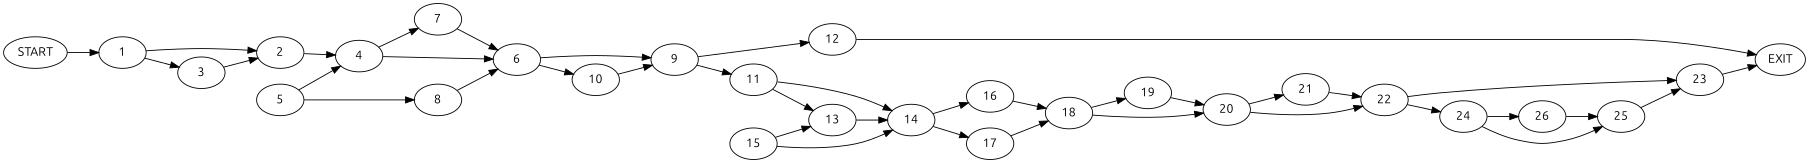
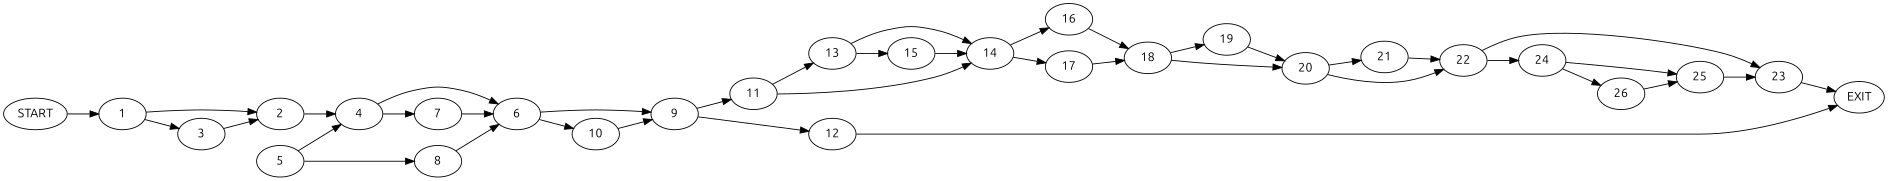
edge "15" -> "13": reversed
